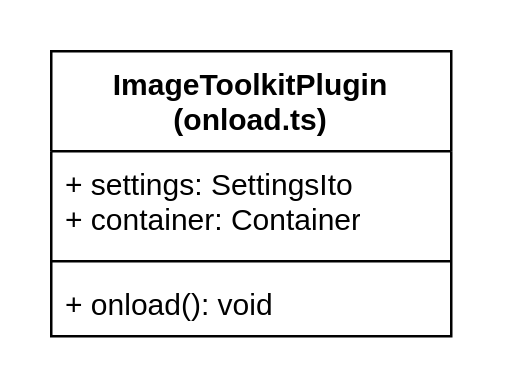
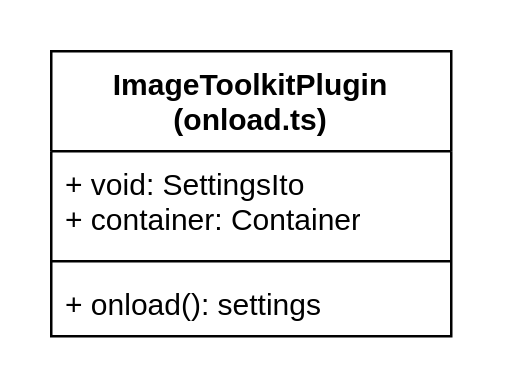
node "+ settings: SettingsIto + container: Container": label "+ settings: SettingsIto + container: Container" -> "+ void: SettingsIto + container: Container"
node "+ onload(): void": label "+ onload(): void" -> "+ onload(): settings"
